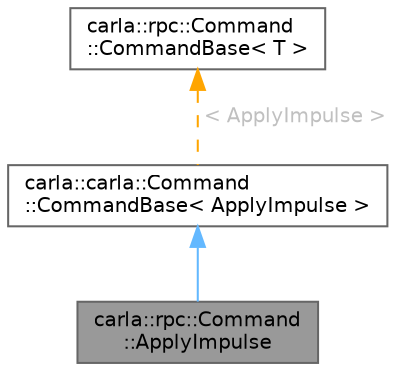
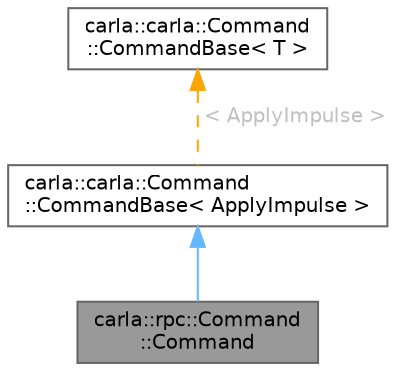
node "carla::rpc::Command ::CommandBase< T >": label "carla::rpc::Command ::CommandBase< T >" -> "carla::carla::Command ::CommandBase< T >"
node "carla::rpc::Command ::ApplyImpulse": label "carla::rpc::Command ::ApplyImpulse" -> "carla::rpc::Command ::Command"
